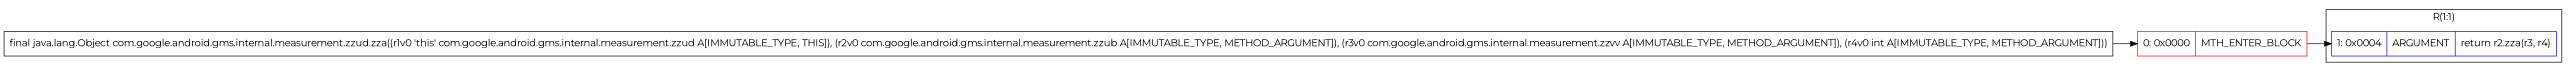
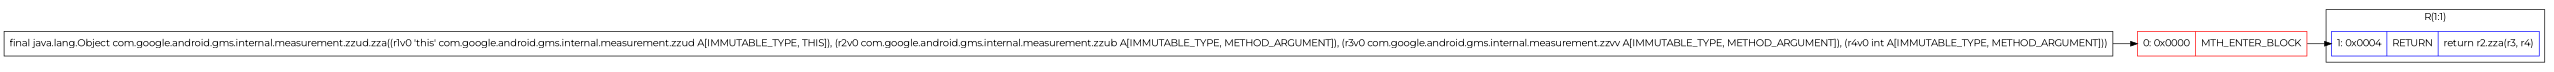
node "1: 0x0004": text "ARGUMENT" -> "RETURN"
